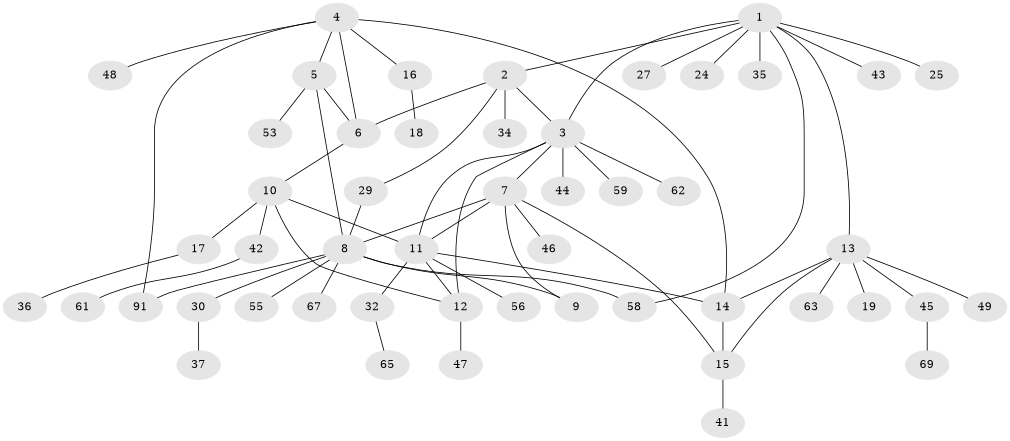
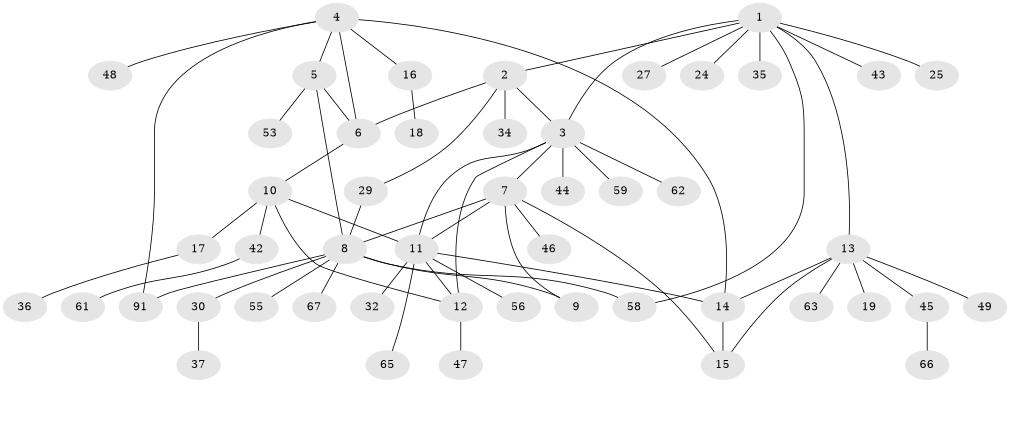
edge "32" -- "65": now "11" -- "65"
node "69": label "69" -> "66"
node "41": removed
